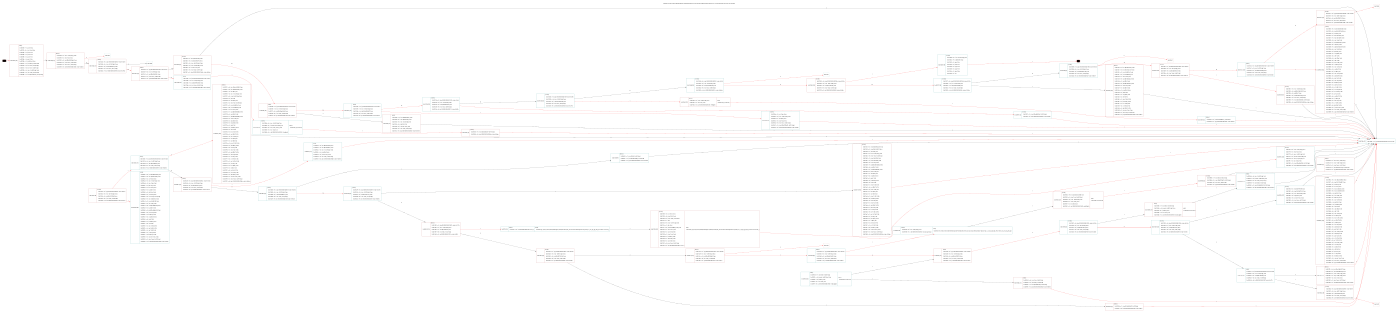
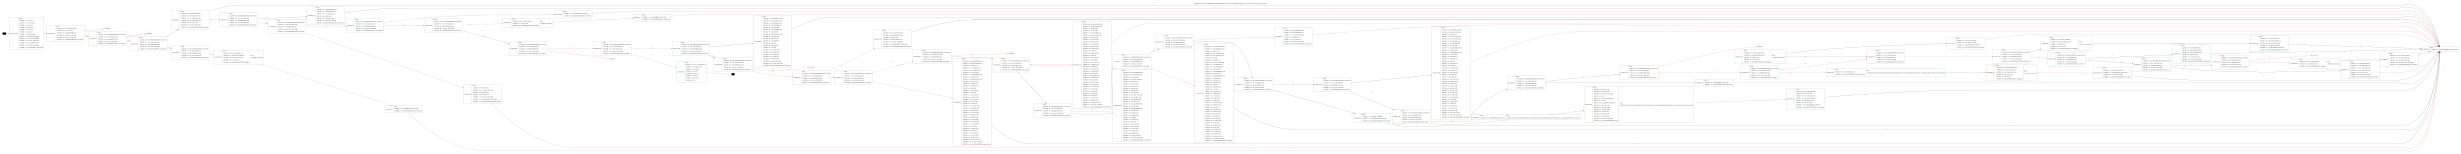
node "0x4015b0 [13]": added
node "0x4013fc [25]": added
